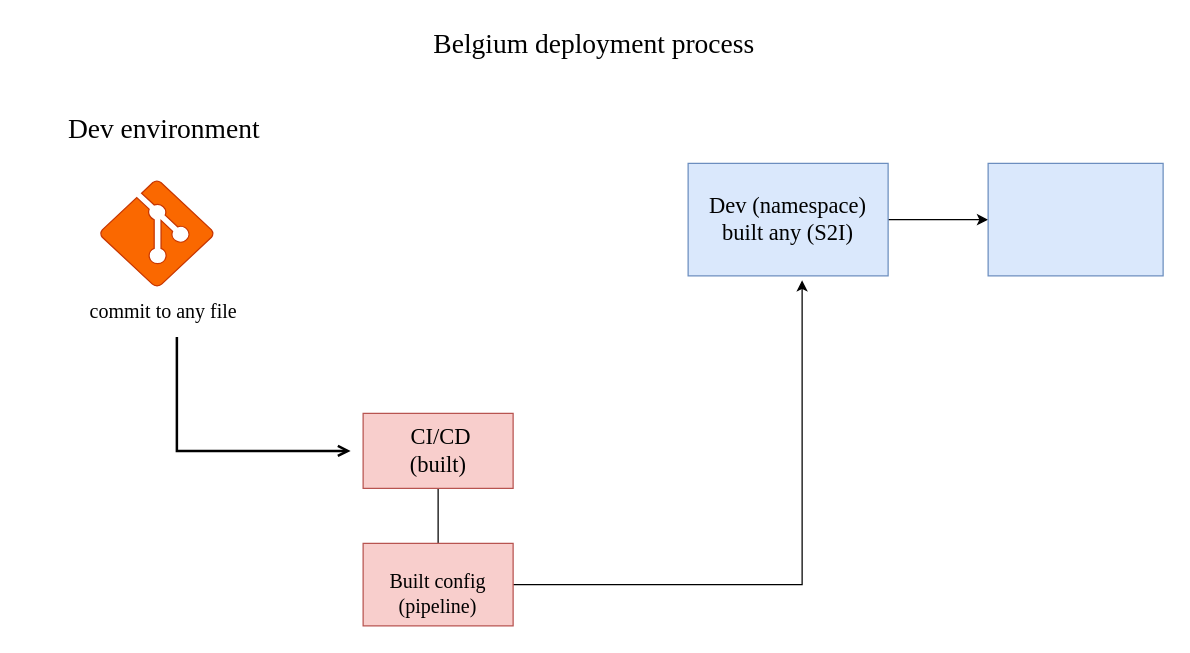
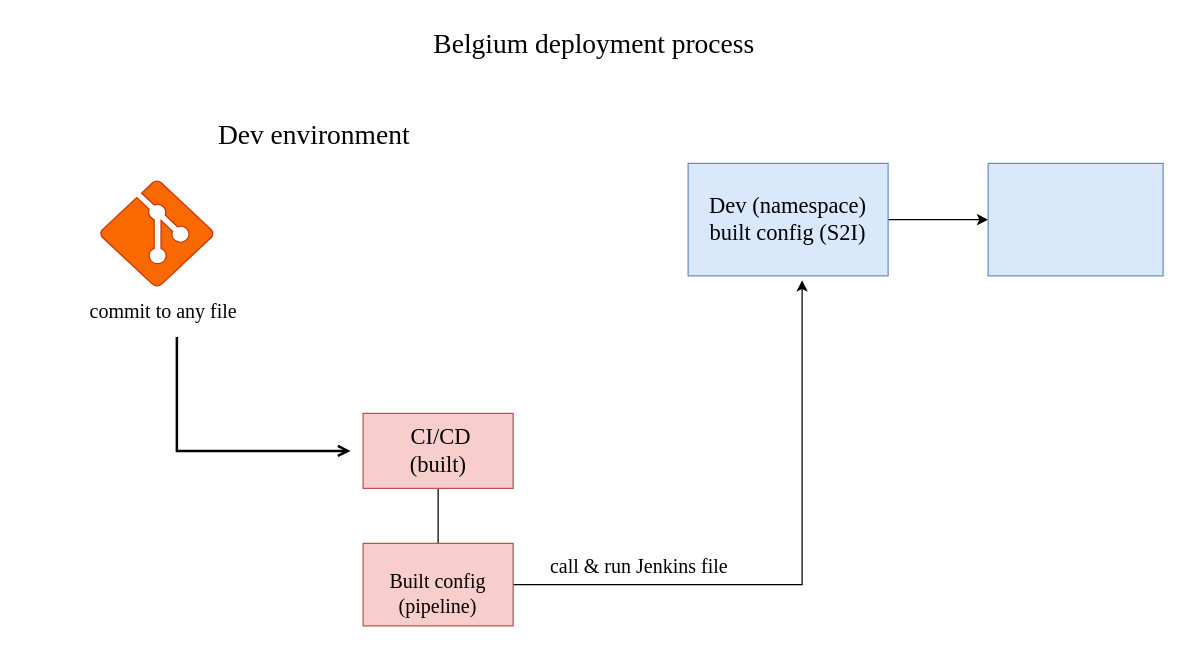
node "Dev environment": moved (164, 129) -> (314, 136)
node "Dev (namespace) built any (S2I)": label "Dev (namespace) built any (S2I)" -> "Dev (namespace) built config (S2I)"
node "call & run Jenkins file": added
